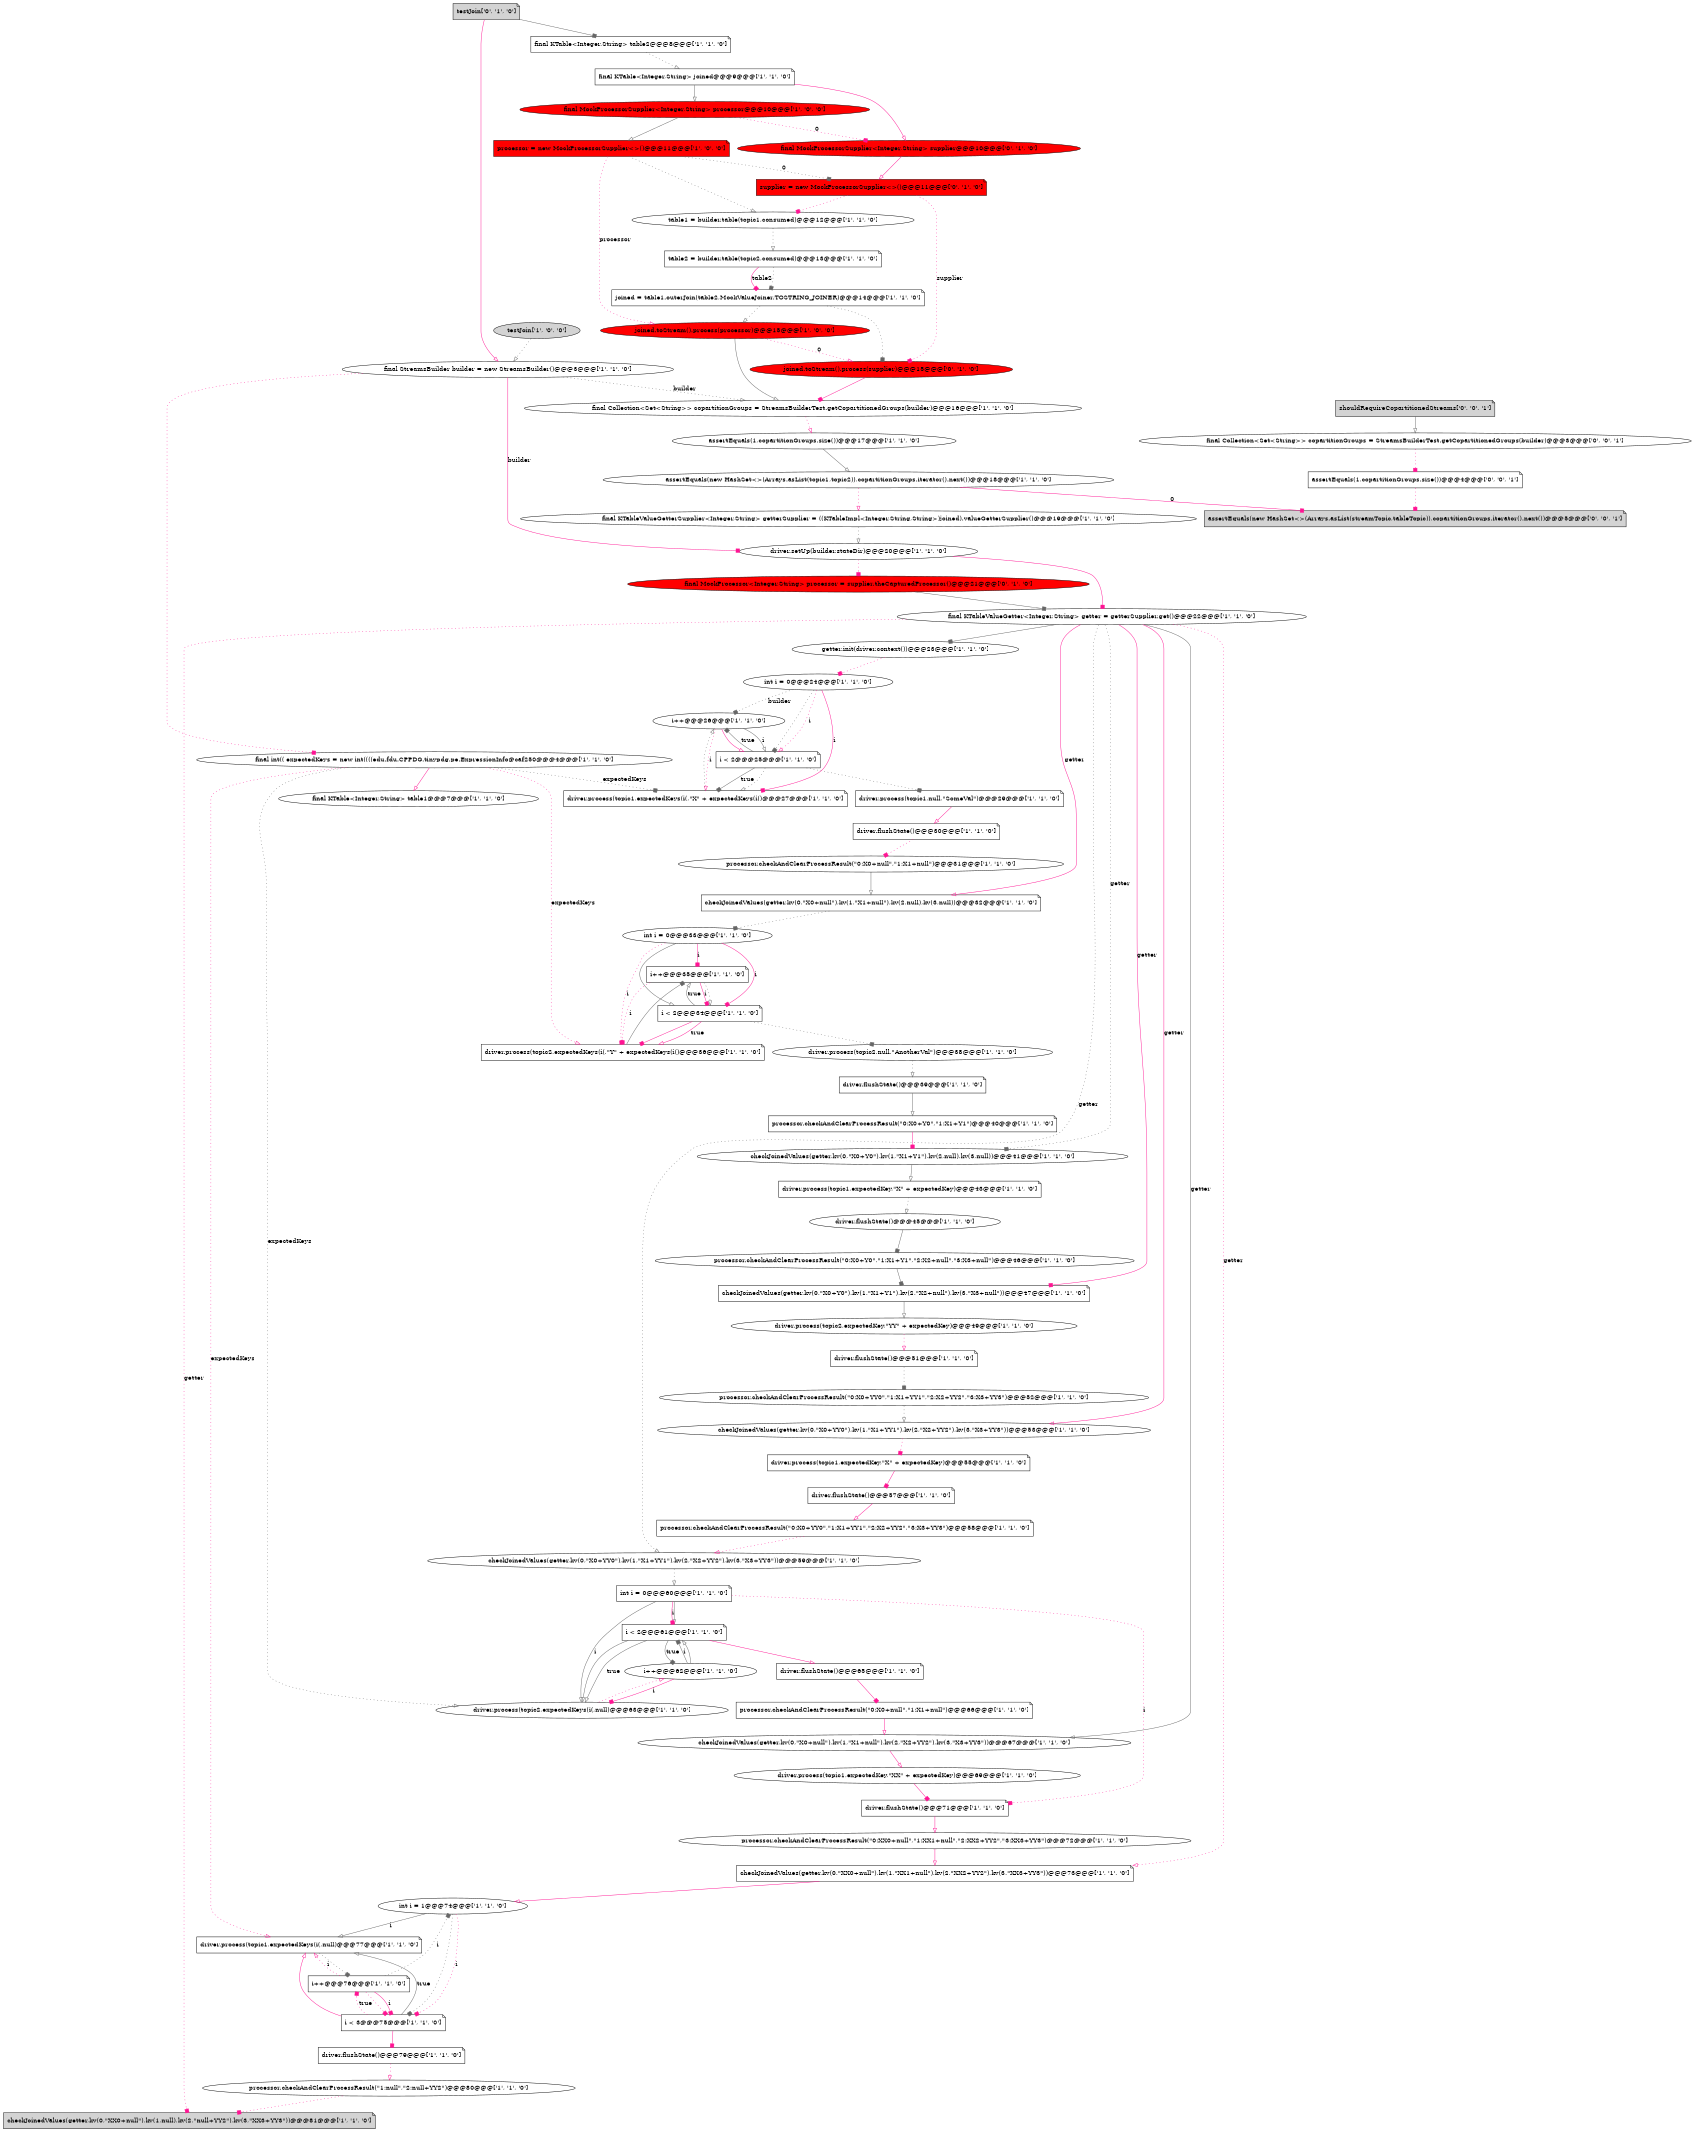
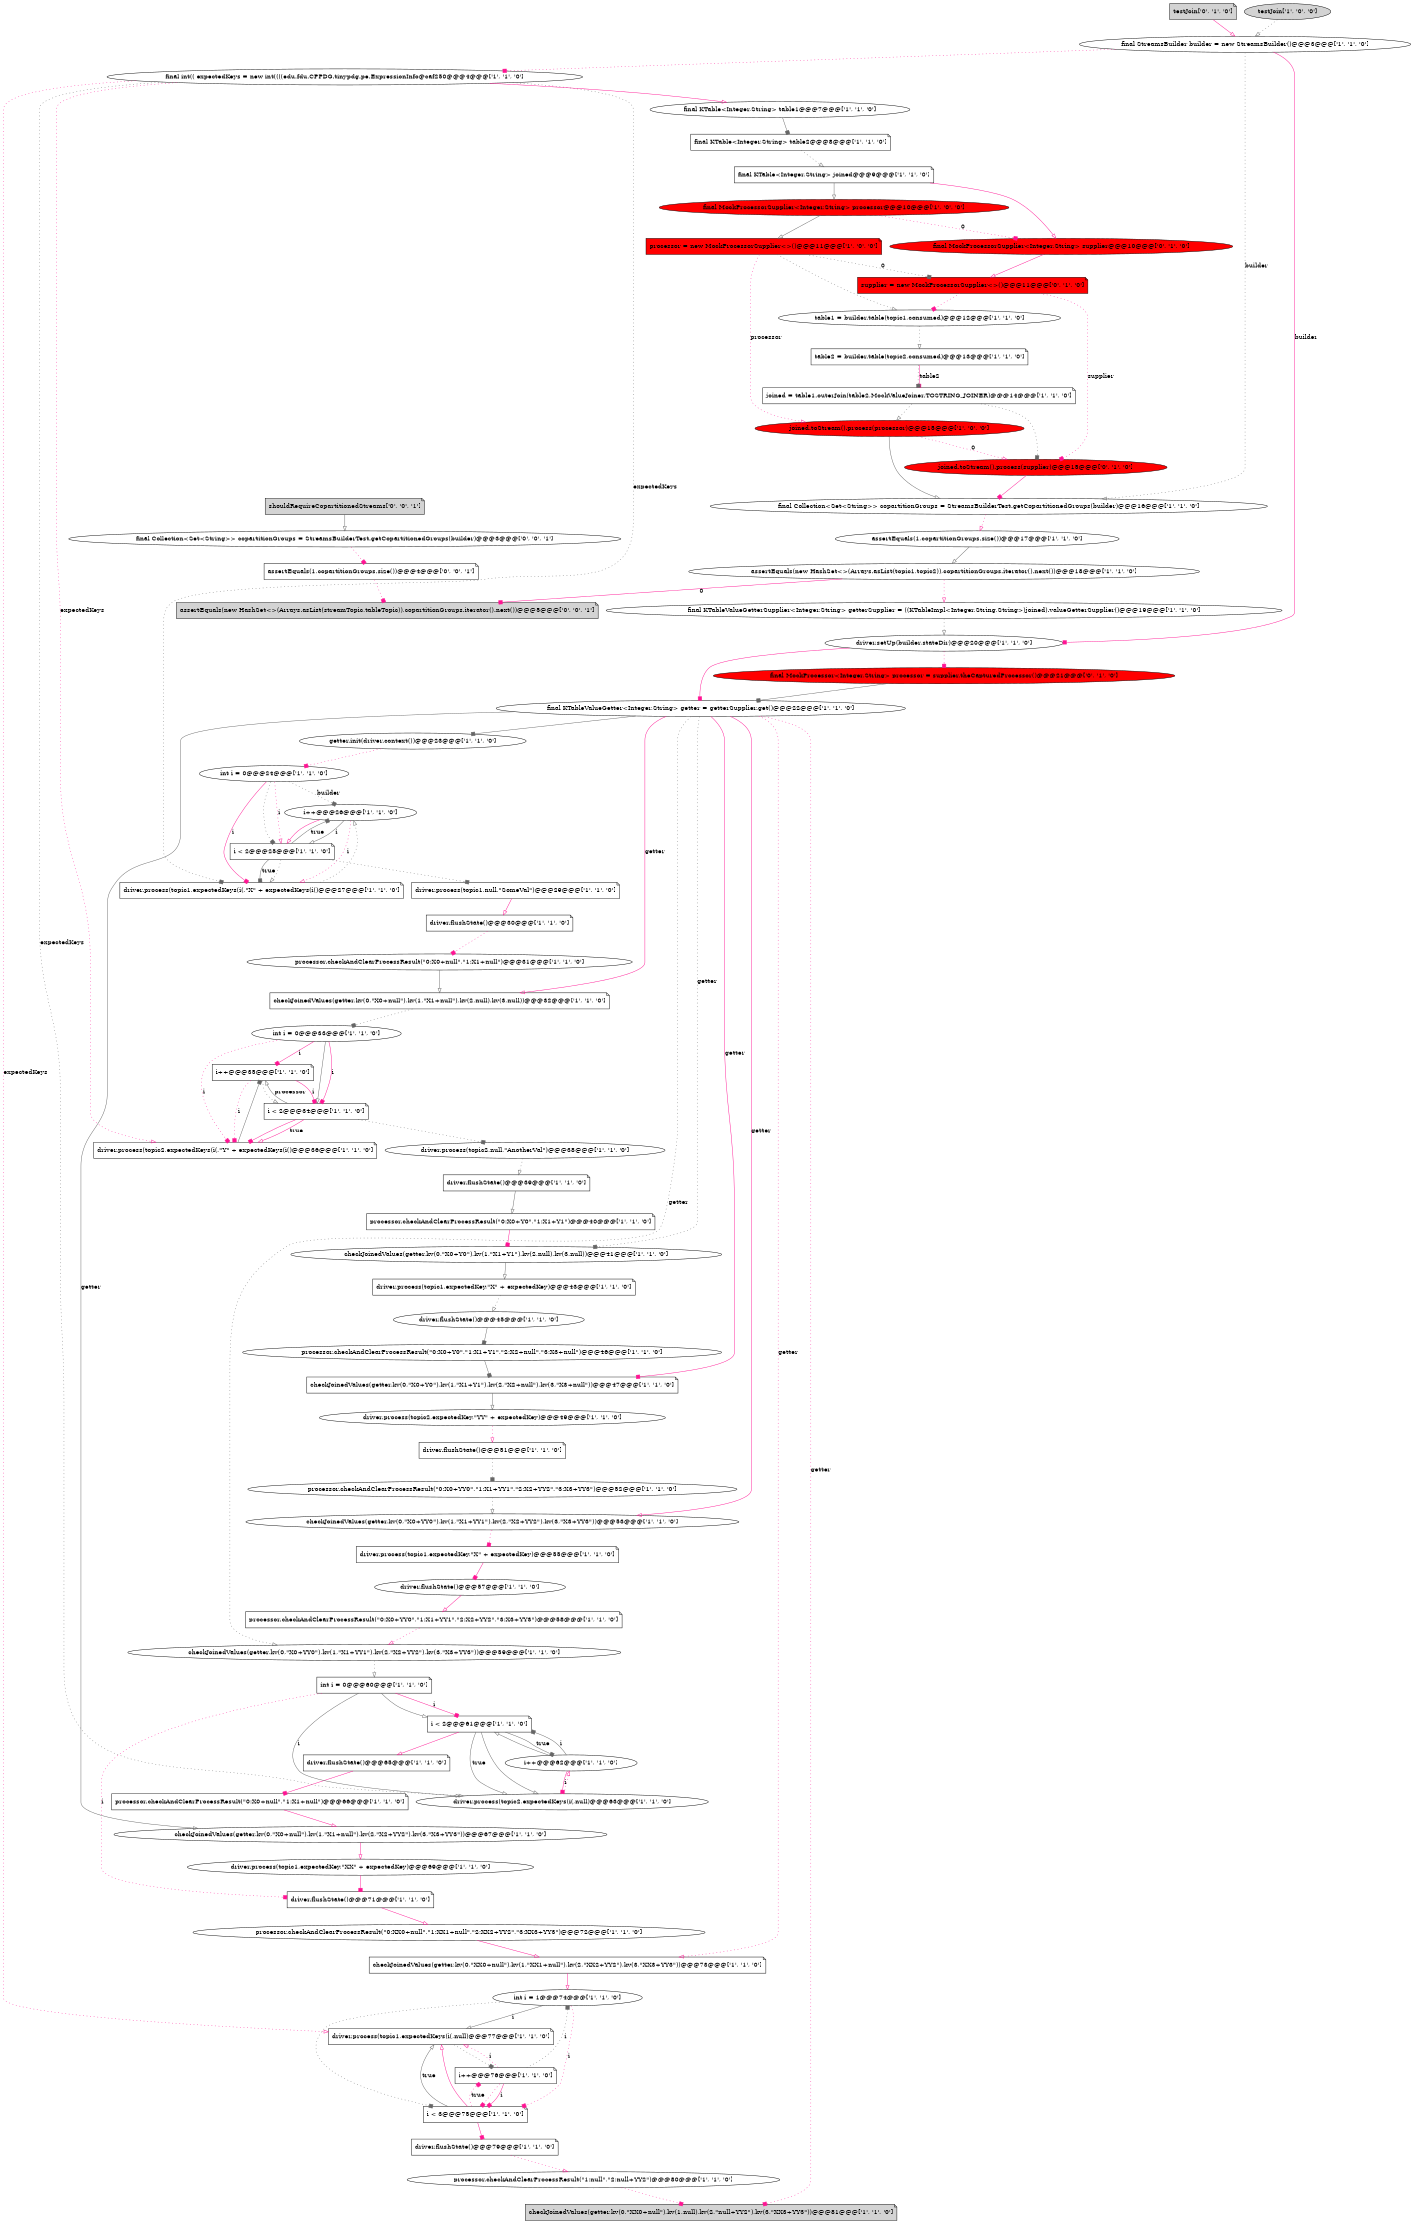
edge "testJoin['0', '1', '0']" -> "final KTable<Integer,String> table2@@@8@@@['1', '1', '0']": now "final KTable<Integer,String> table1@@@7@@@['1', '1', '0']" -> "final KTable<Integer,String> table2@@@8@@@['1', '1', '0']"
edge "i < 2@@@34@@@['1', '1', '0']" -> "i++@@@35@@@['1', '1', '0']": label "true" -> "processor"
node "driver.flushState()@@@57@@@['1', '1', '0']": shape note -> ellipse
